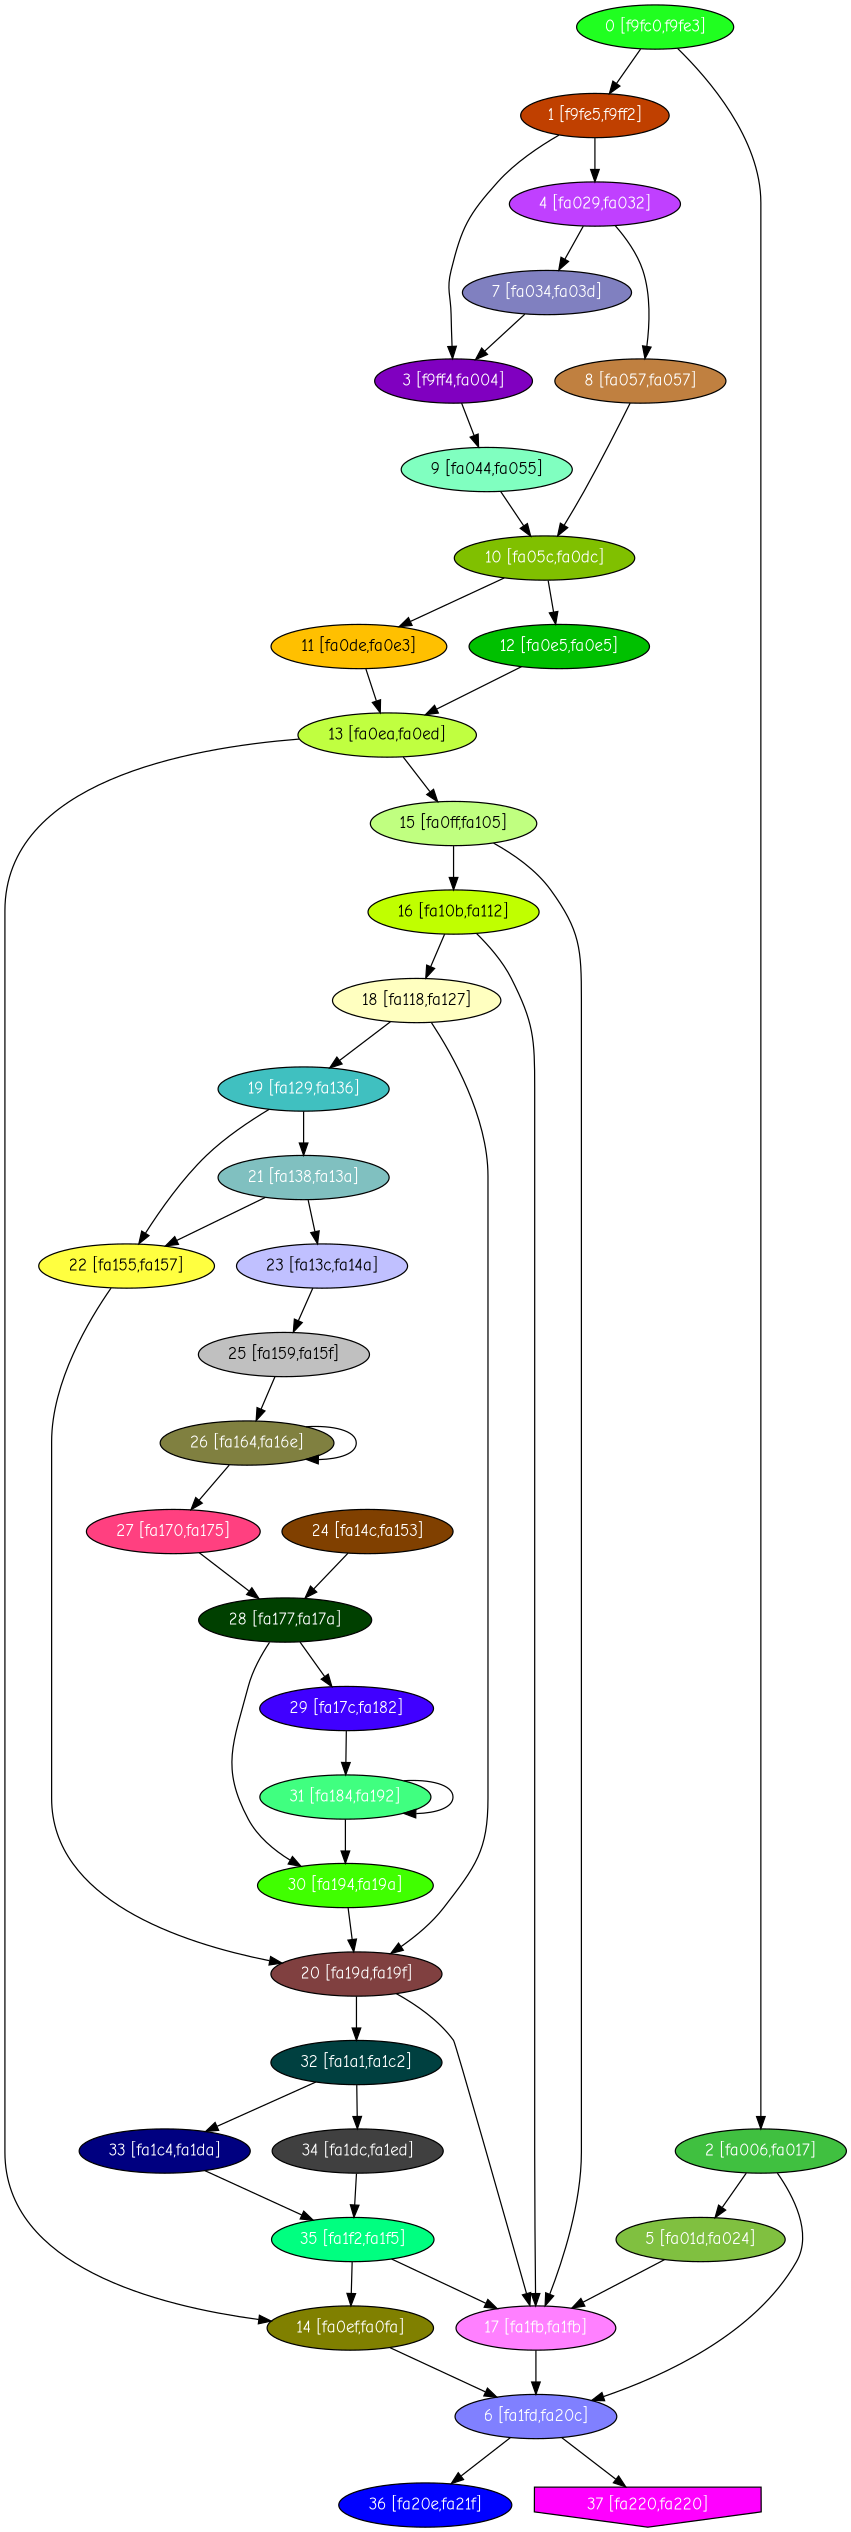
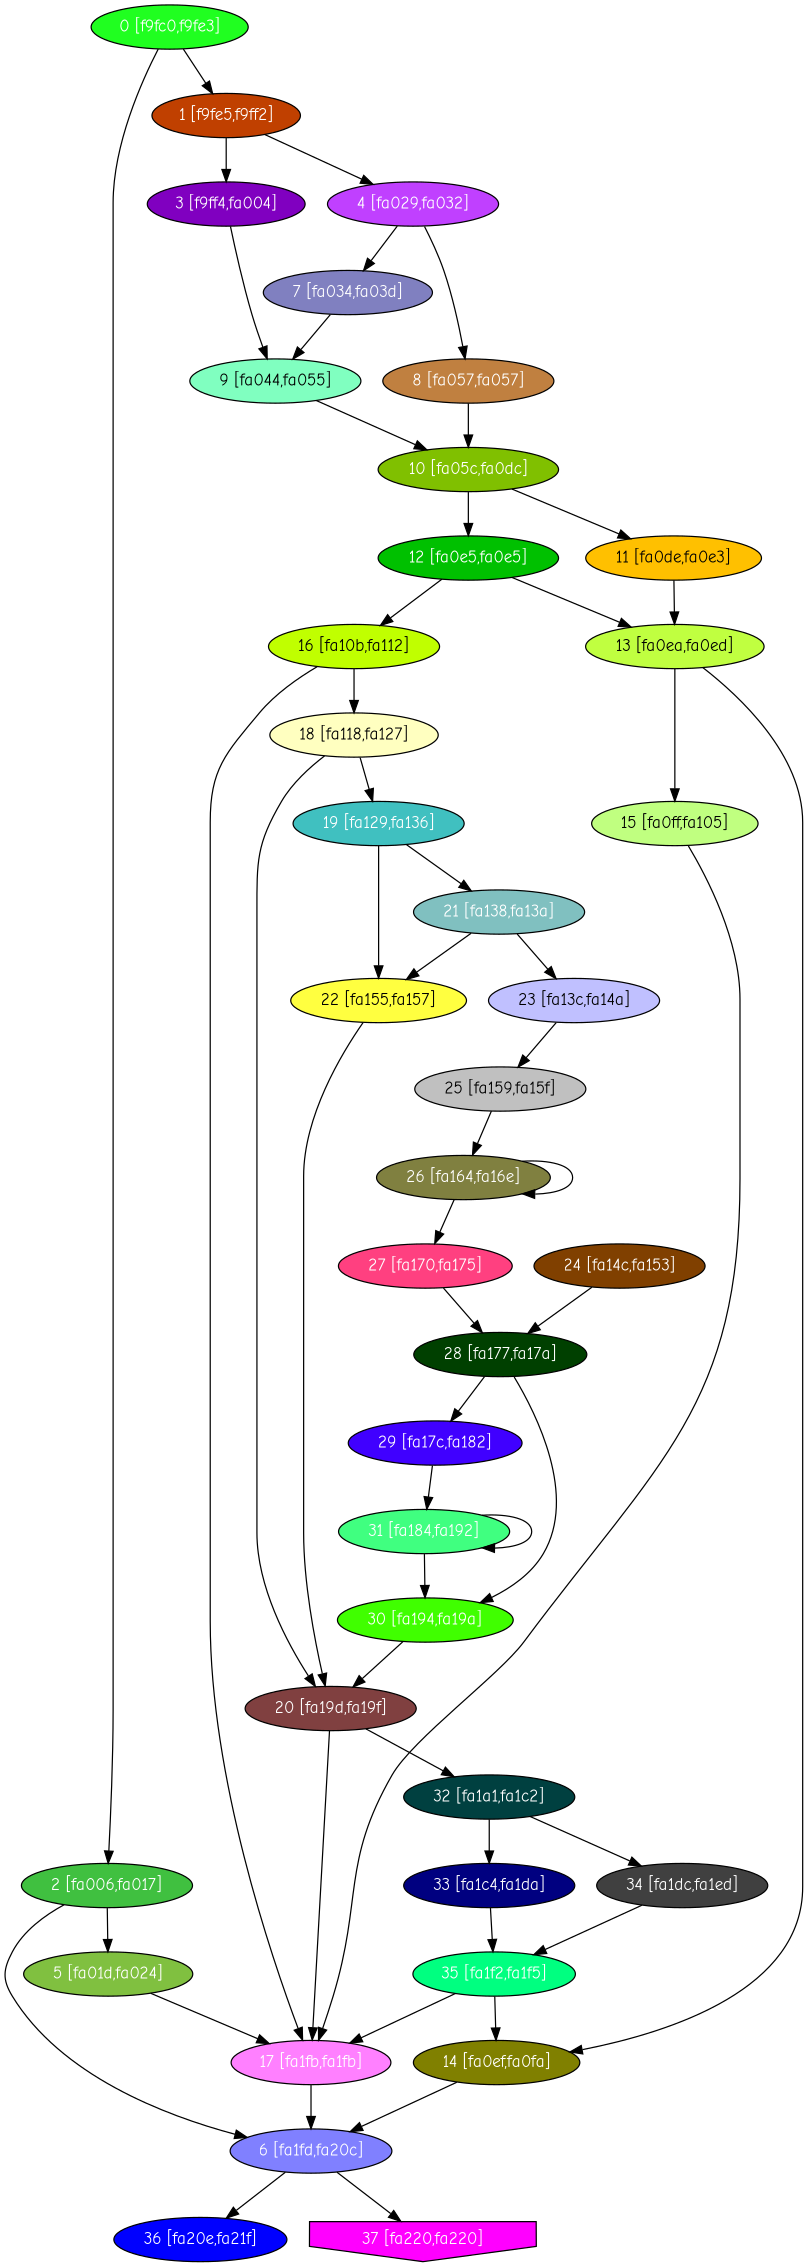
edge "7 [fa034,fa03d]" -> "3 [f9ff4,fa004]": now "7 [fa034,fa03d]" -> "9 [fa044,fa055]"
edge "15 [fa0ff,fa105]" -> "16 [fa10b,fa112]": now "12 [fa0e5,fa0e5]" -> "16 [fa10b,fa112]"
